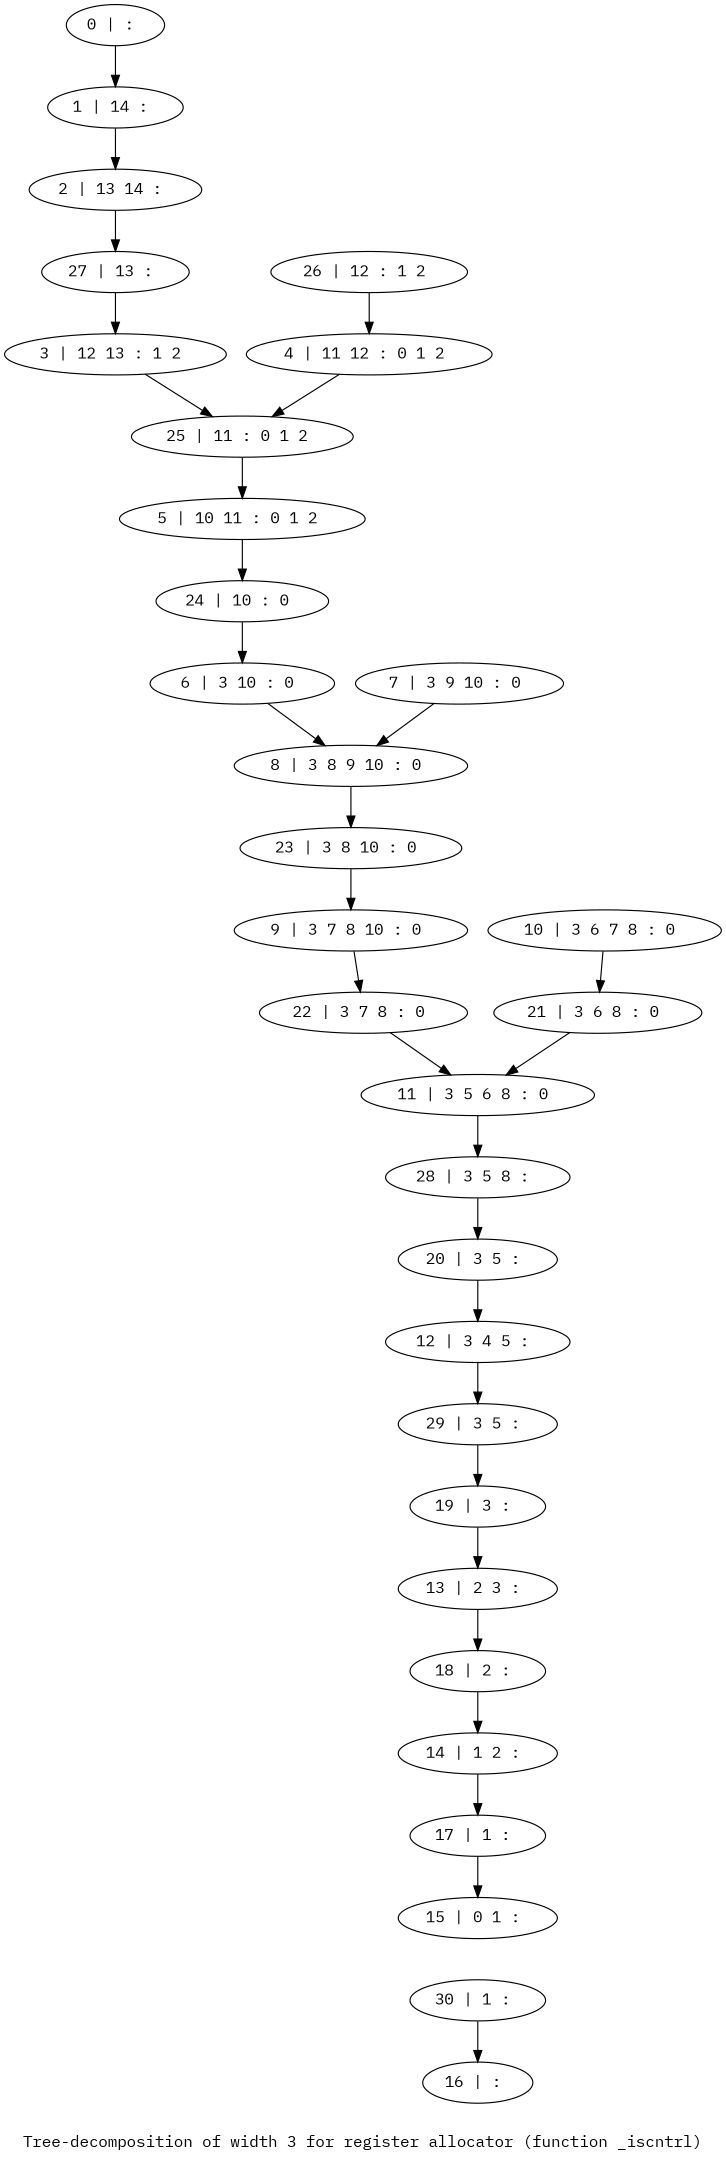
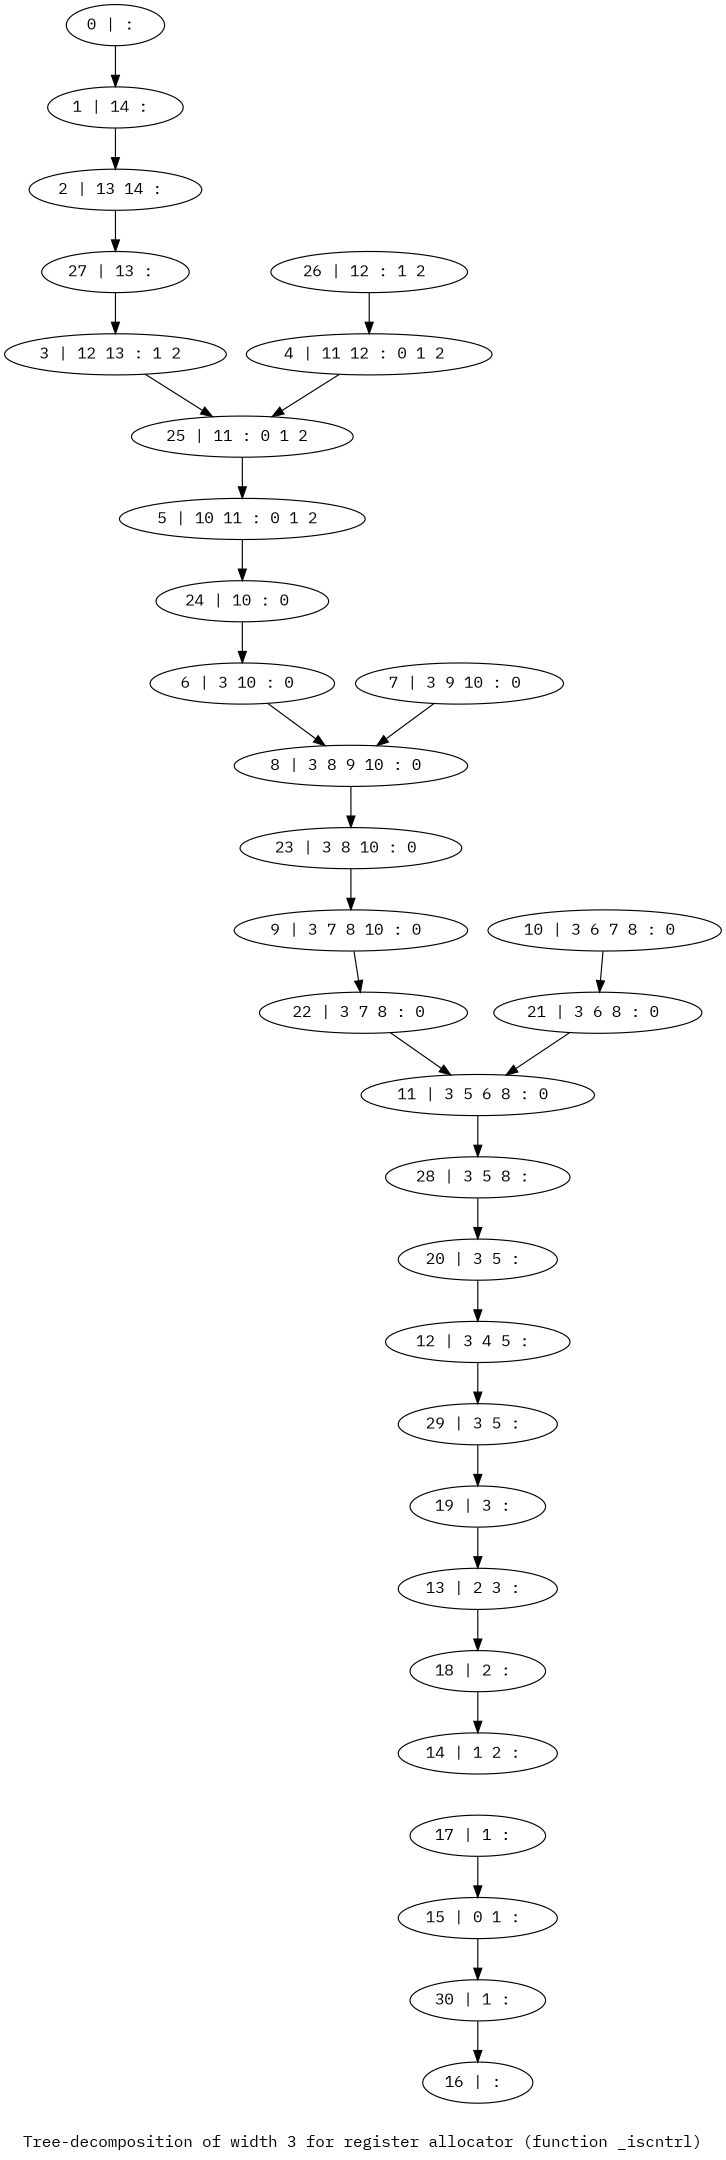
edge "14 | 1 2 :" -> "17 | 1 :": removed
edge "15 | 0 1 :" -> "30 | 1 :": added
